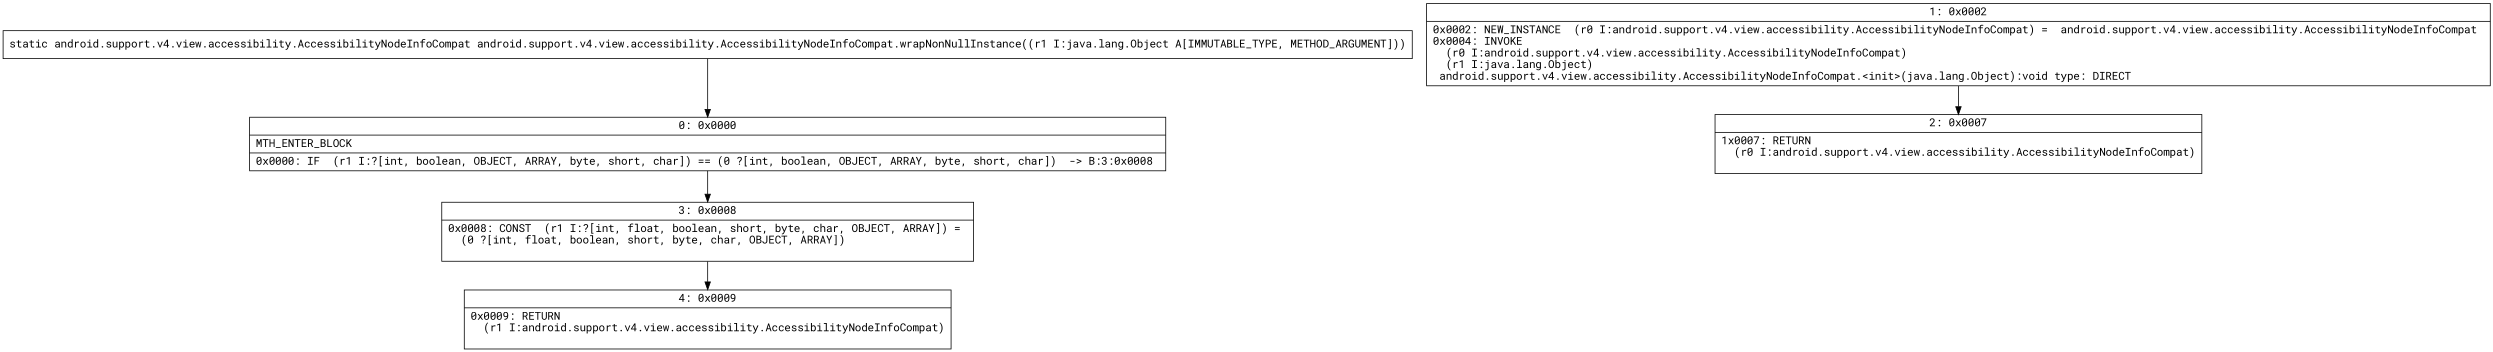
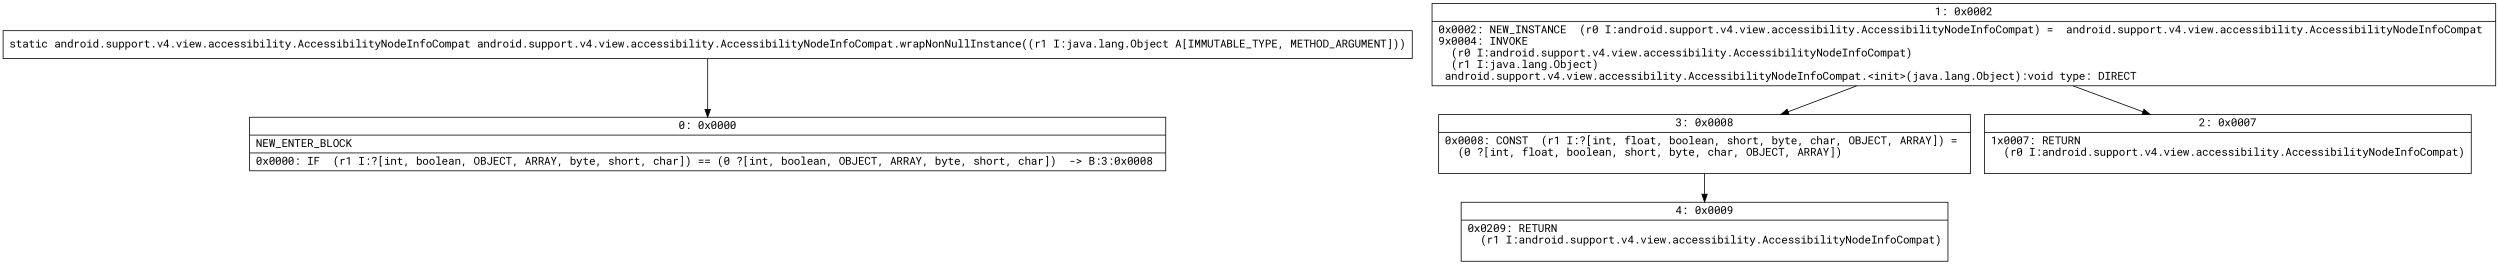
node "1: 0x0002": text "0x0004: INVOKE" -> "9x0004: INVOKE"
node "0: 0x0000": text "MTH_ENTER_BLOCK" -> "NEW_ENTER_BLOCK"
edge "0: 0x0000" -> "3: 0x0008": now "1: 0x0002" -> "3: 0x0008"
node "4: 0x0009": text "0x0009: RETURN" -> "0x0209: RETURN"
